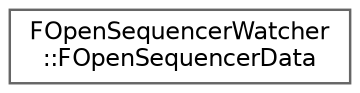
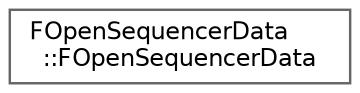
node "FOpenSequencerWatcher ::FOpenSequencerData": label "FOpenSequencerWatcher ::FOpenSequencerData" -> "FOpenSequencerData ::FOpenSequencerData"
